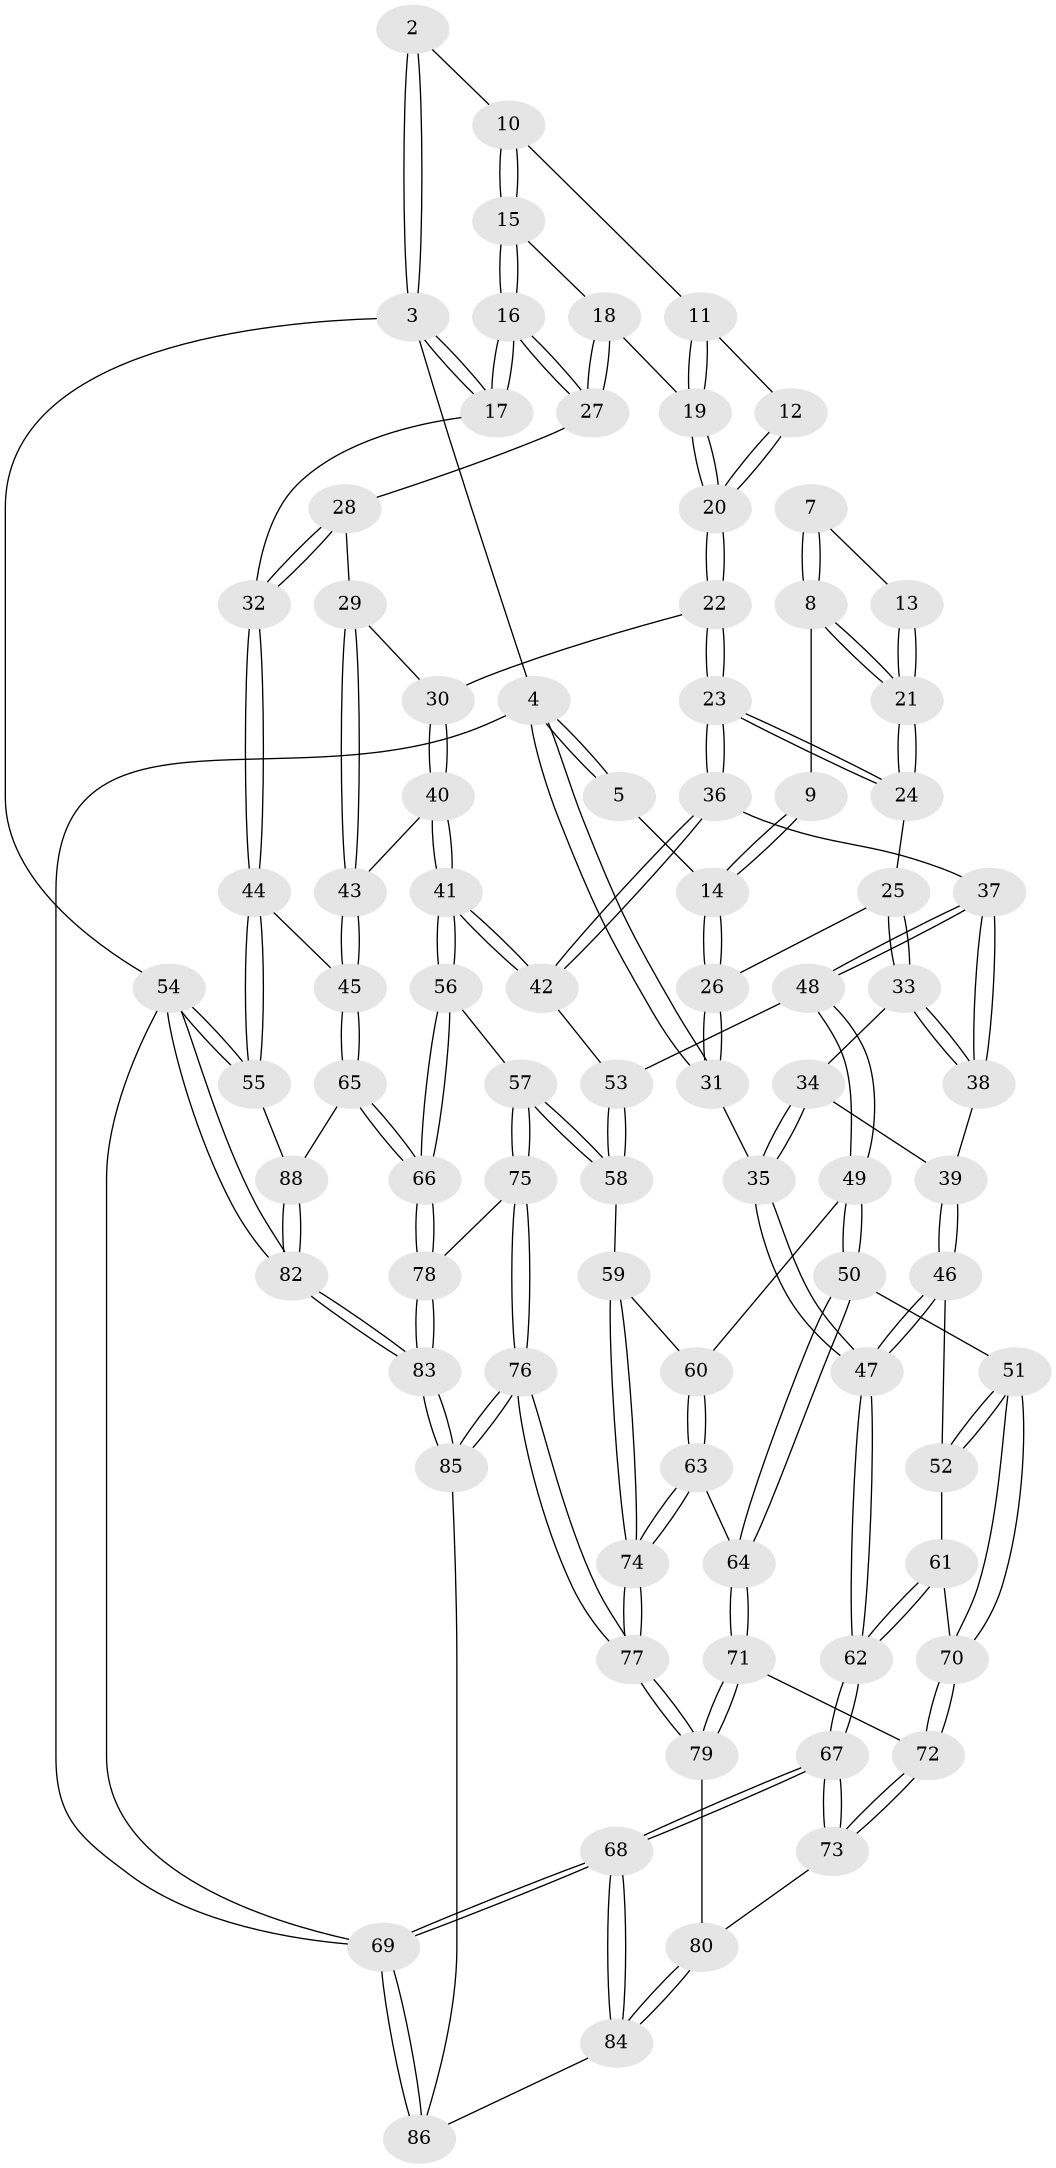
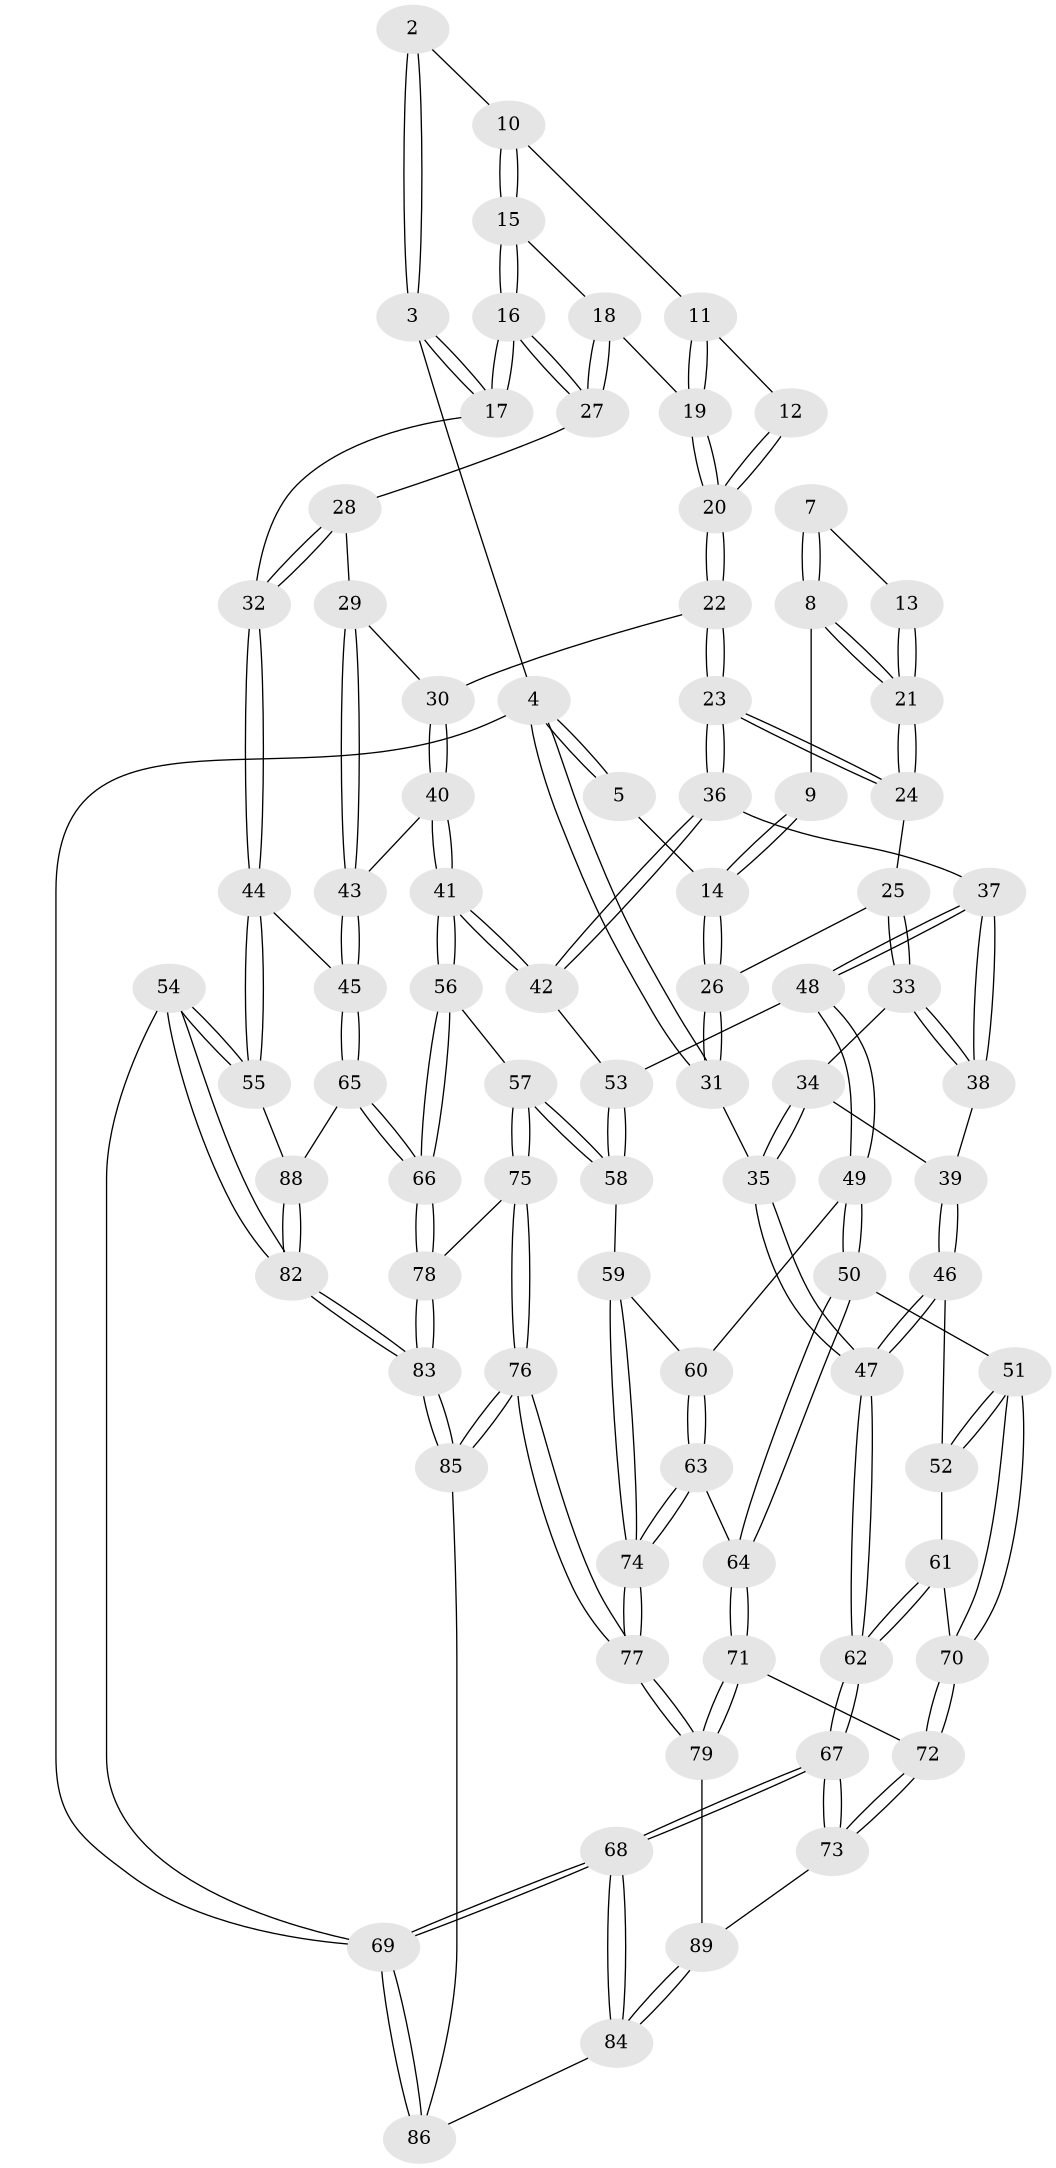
edge "3" -- "54": removed
node "80": label "80" -> "89"
